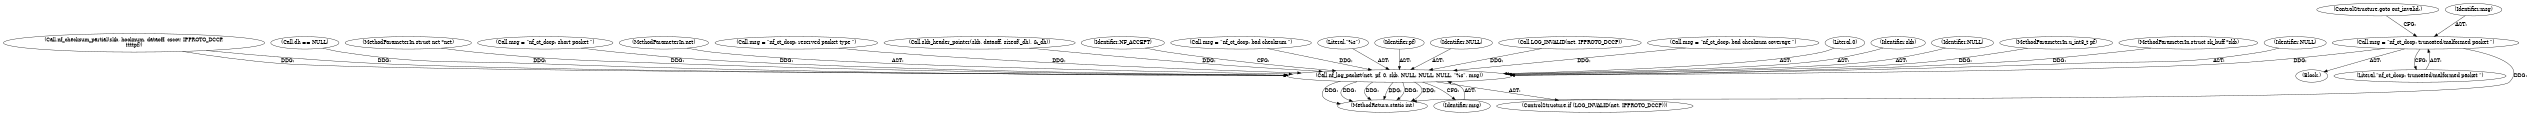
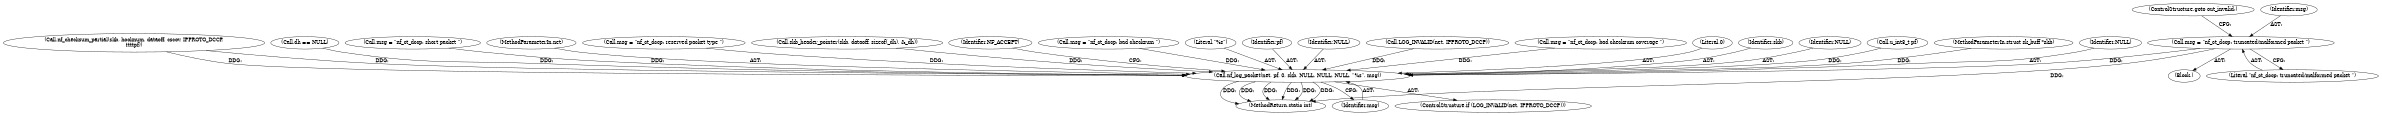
node "(MethodParameterIn,struct net *net)": removed
node "(MethodParameterIn,u_int8_t pf)": label "(MethodParameterIn,u_int8_t pf)" -> "(Call,u_int8_t pf)"
